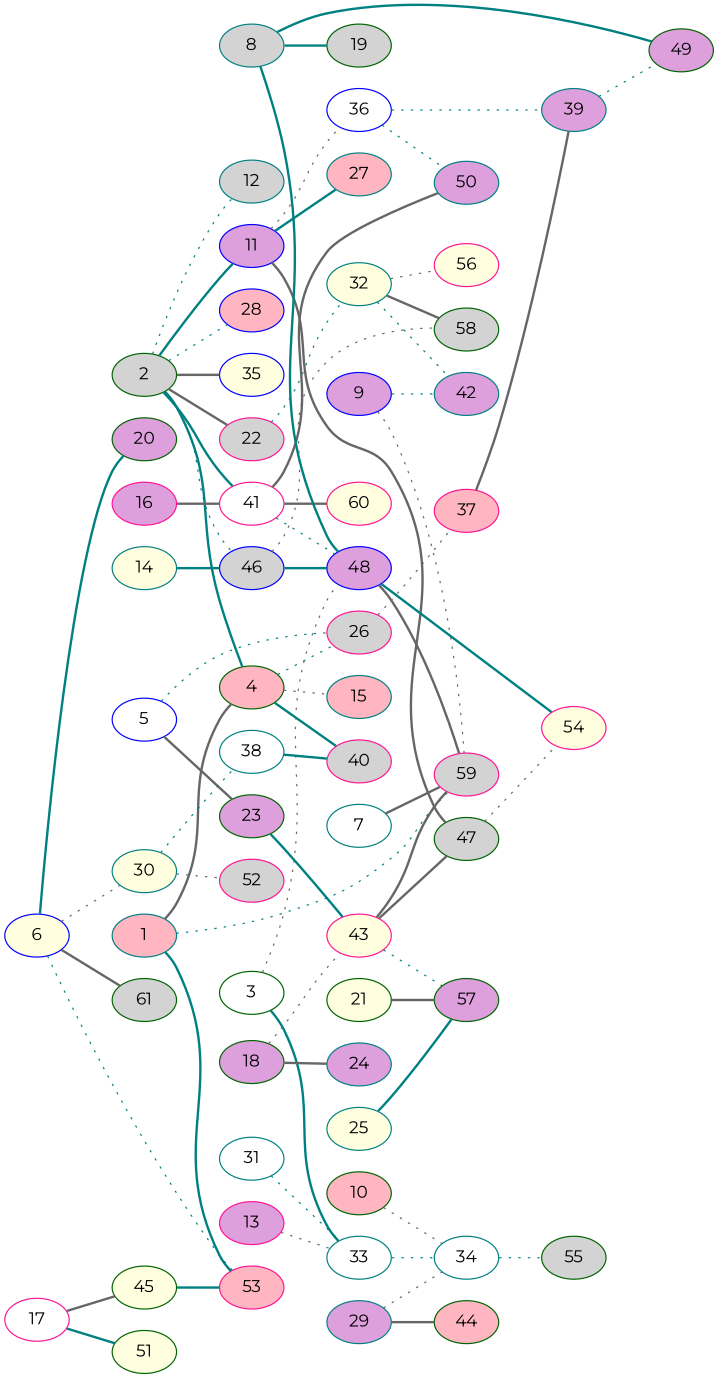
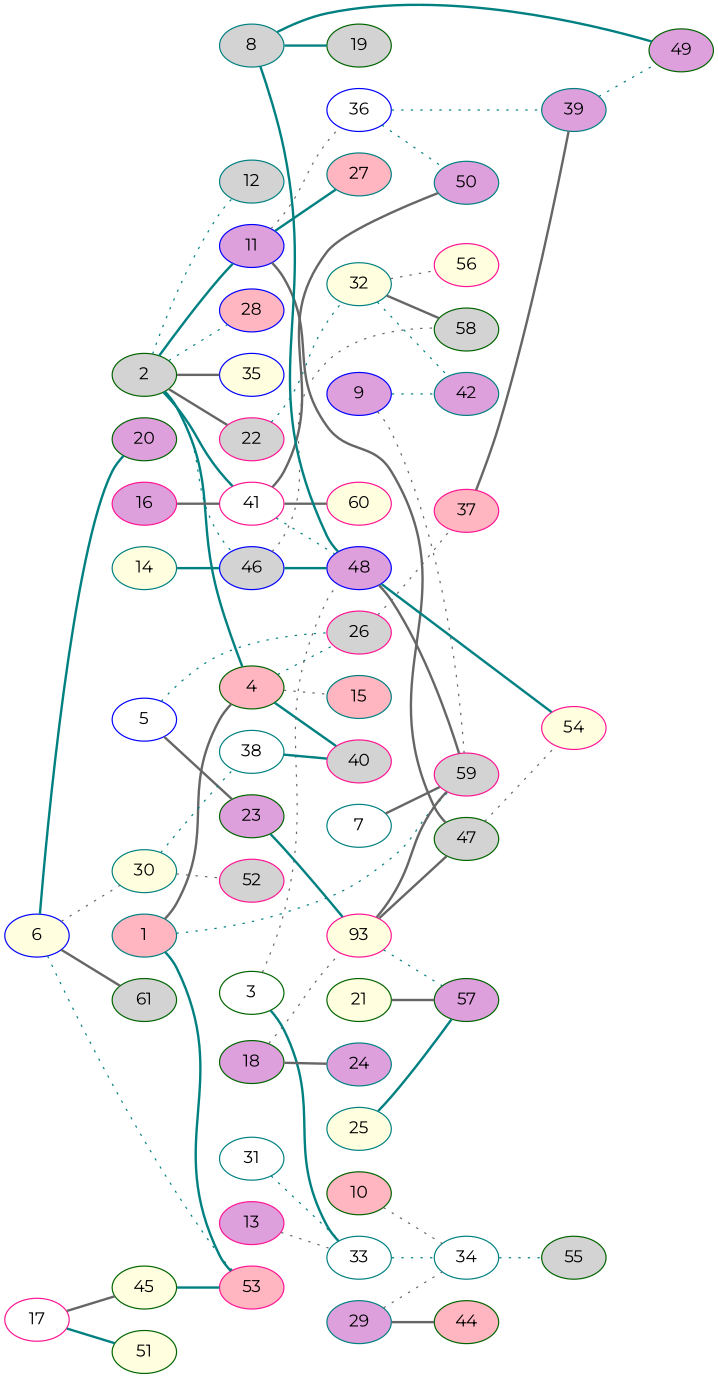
node "43": label "43" -> "93"
